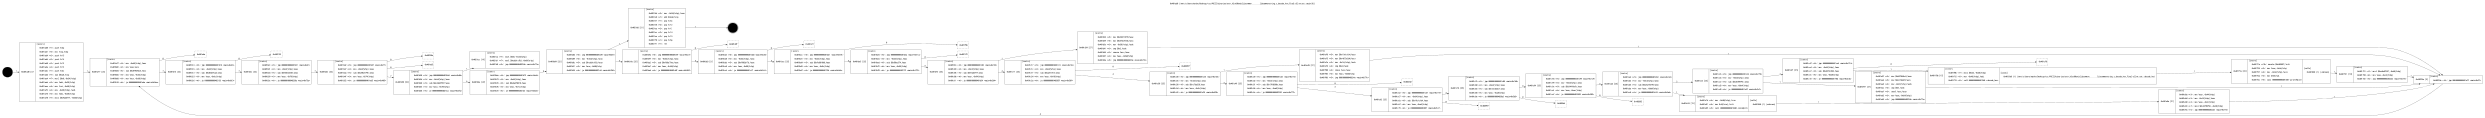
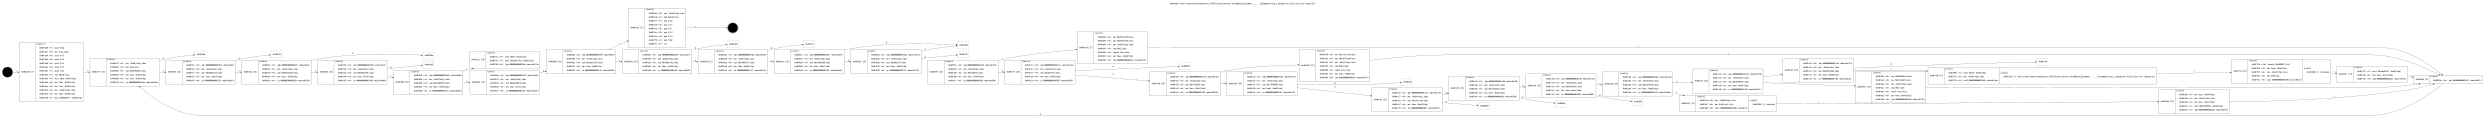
edge "0x401b42 [22]" -> "0x40220a": now "0x401b2c [22]" -> "0x40220a"
edge "0x401be5 [25]" -> "0x401bfe [25]": now "0x401be5 [25]" -> "0x401f9b"
